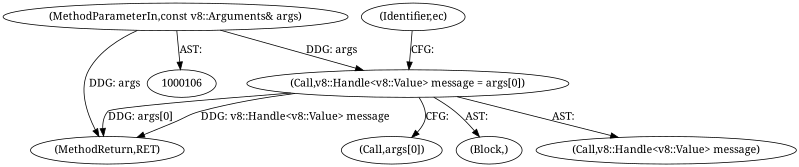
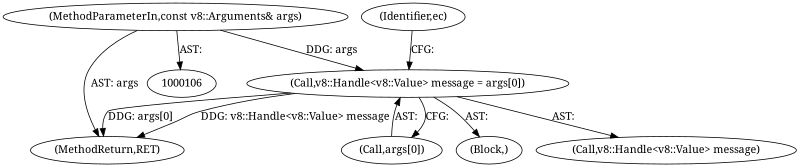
edge "(MethodParameterIn,const v8::Arguments& args)" -> "(MethodReturn,RET)": label "DDG: args" -> "AST: args"
edge "(Call,args[0])" -> "(Call,v8::Handle<v8::Value> message = args[0])": added, label "AST:"
